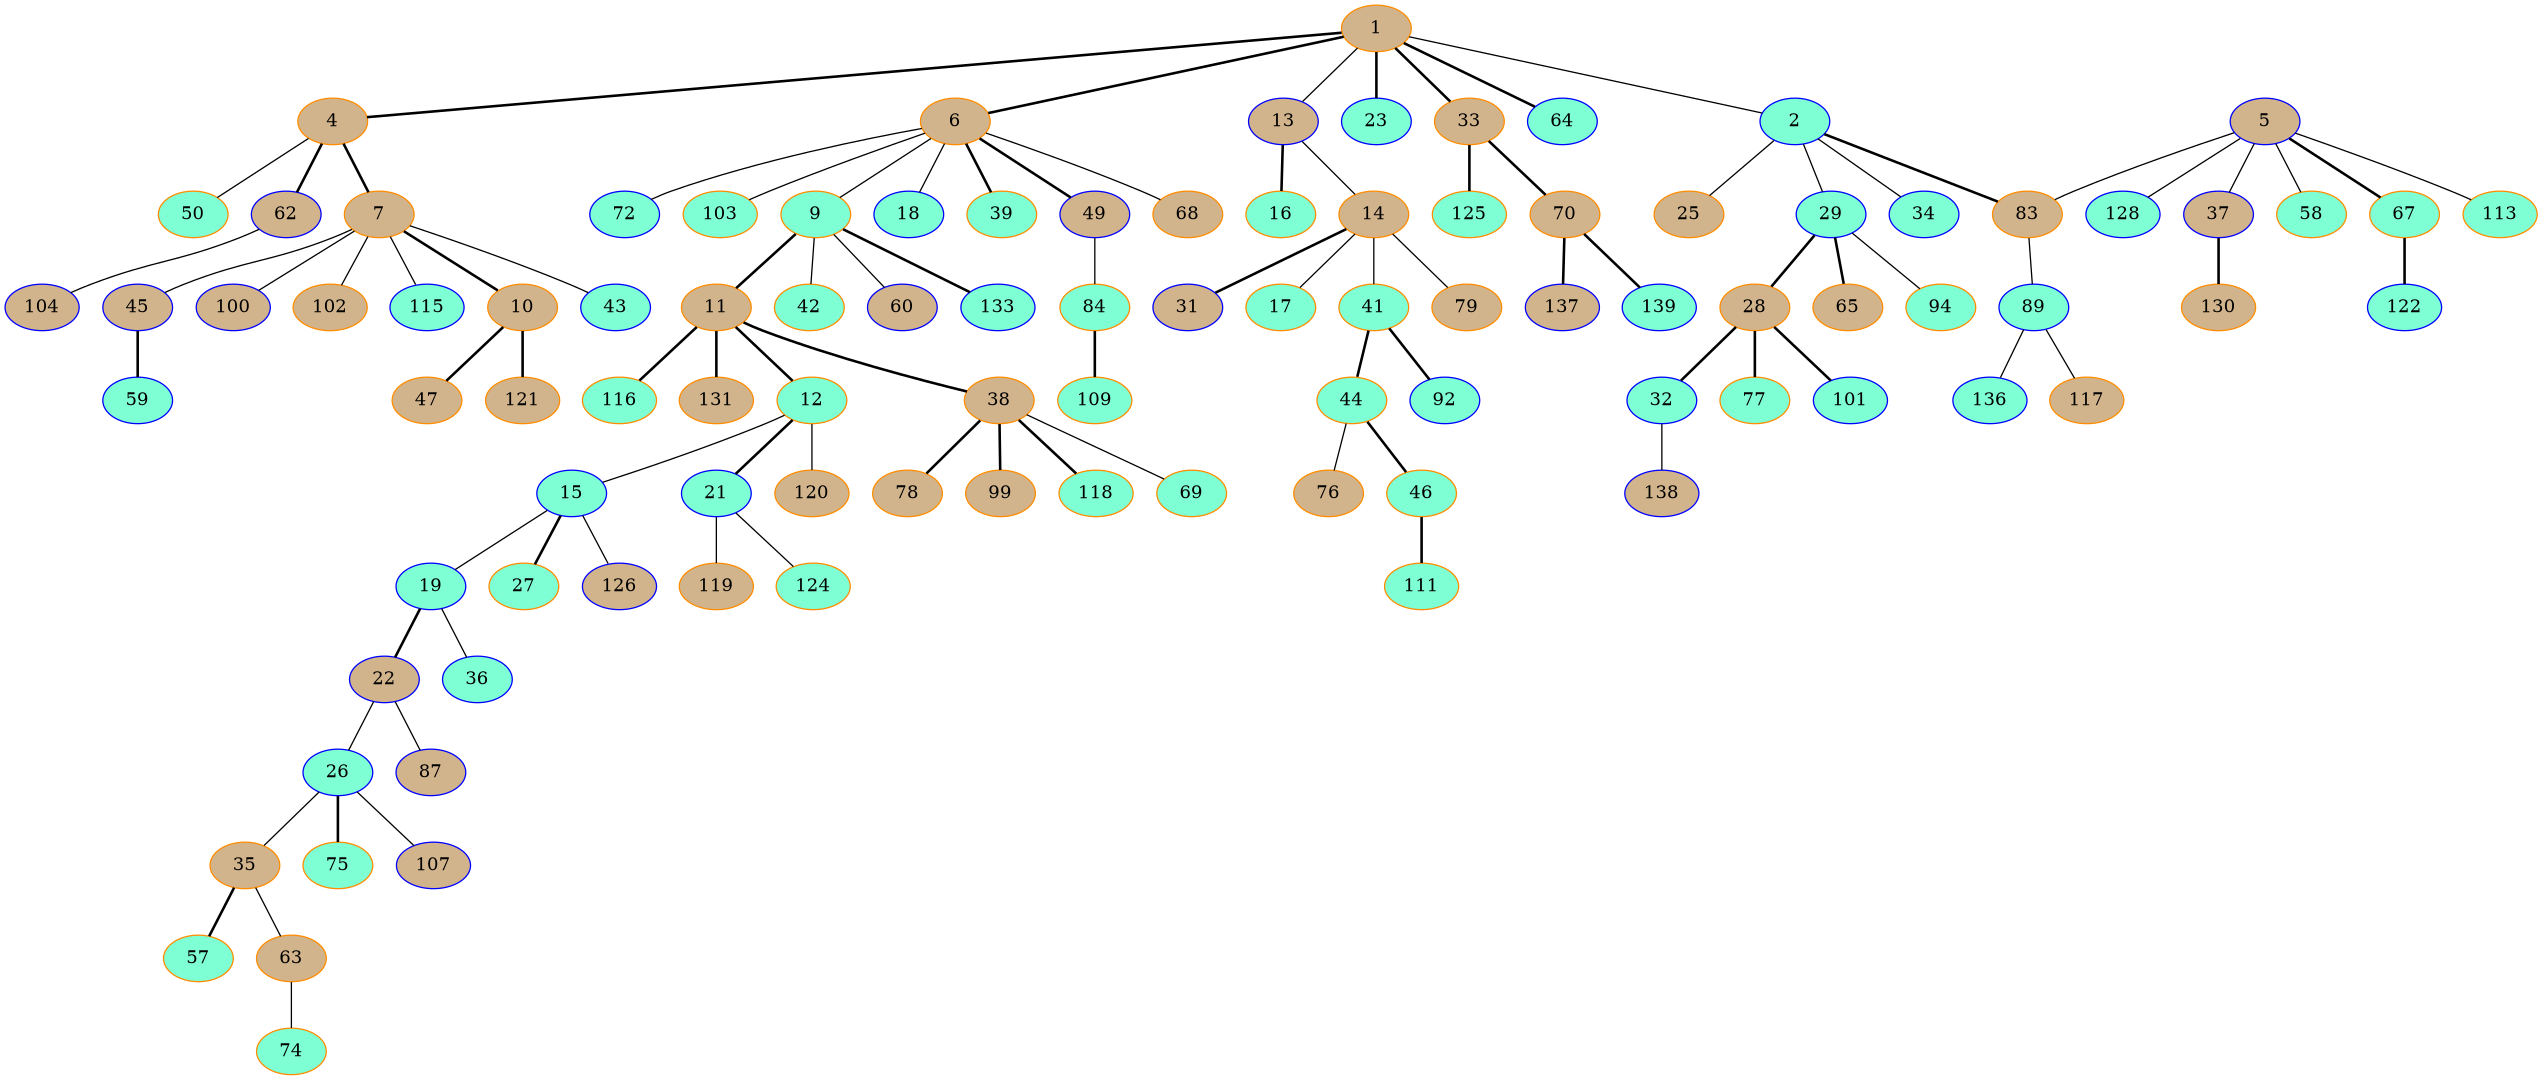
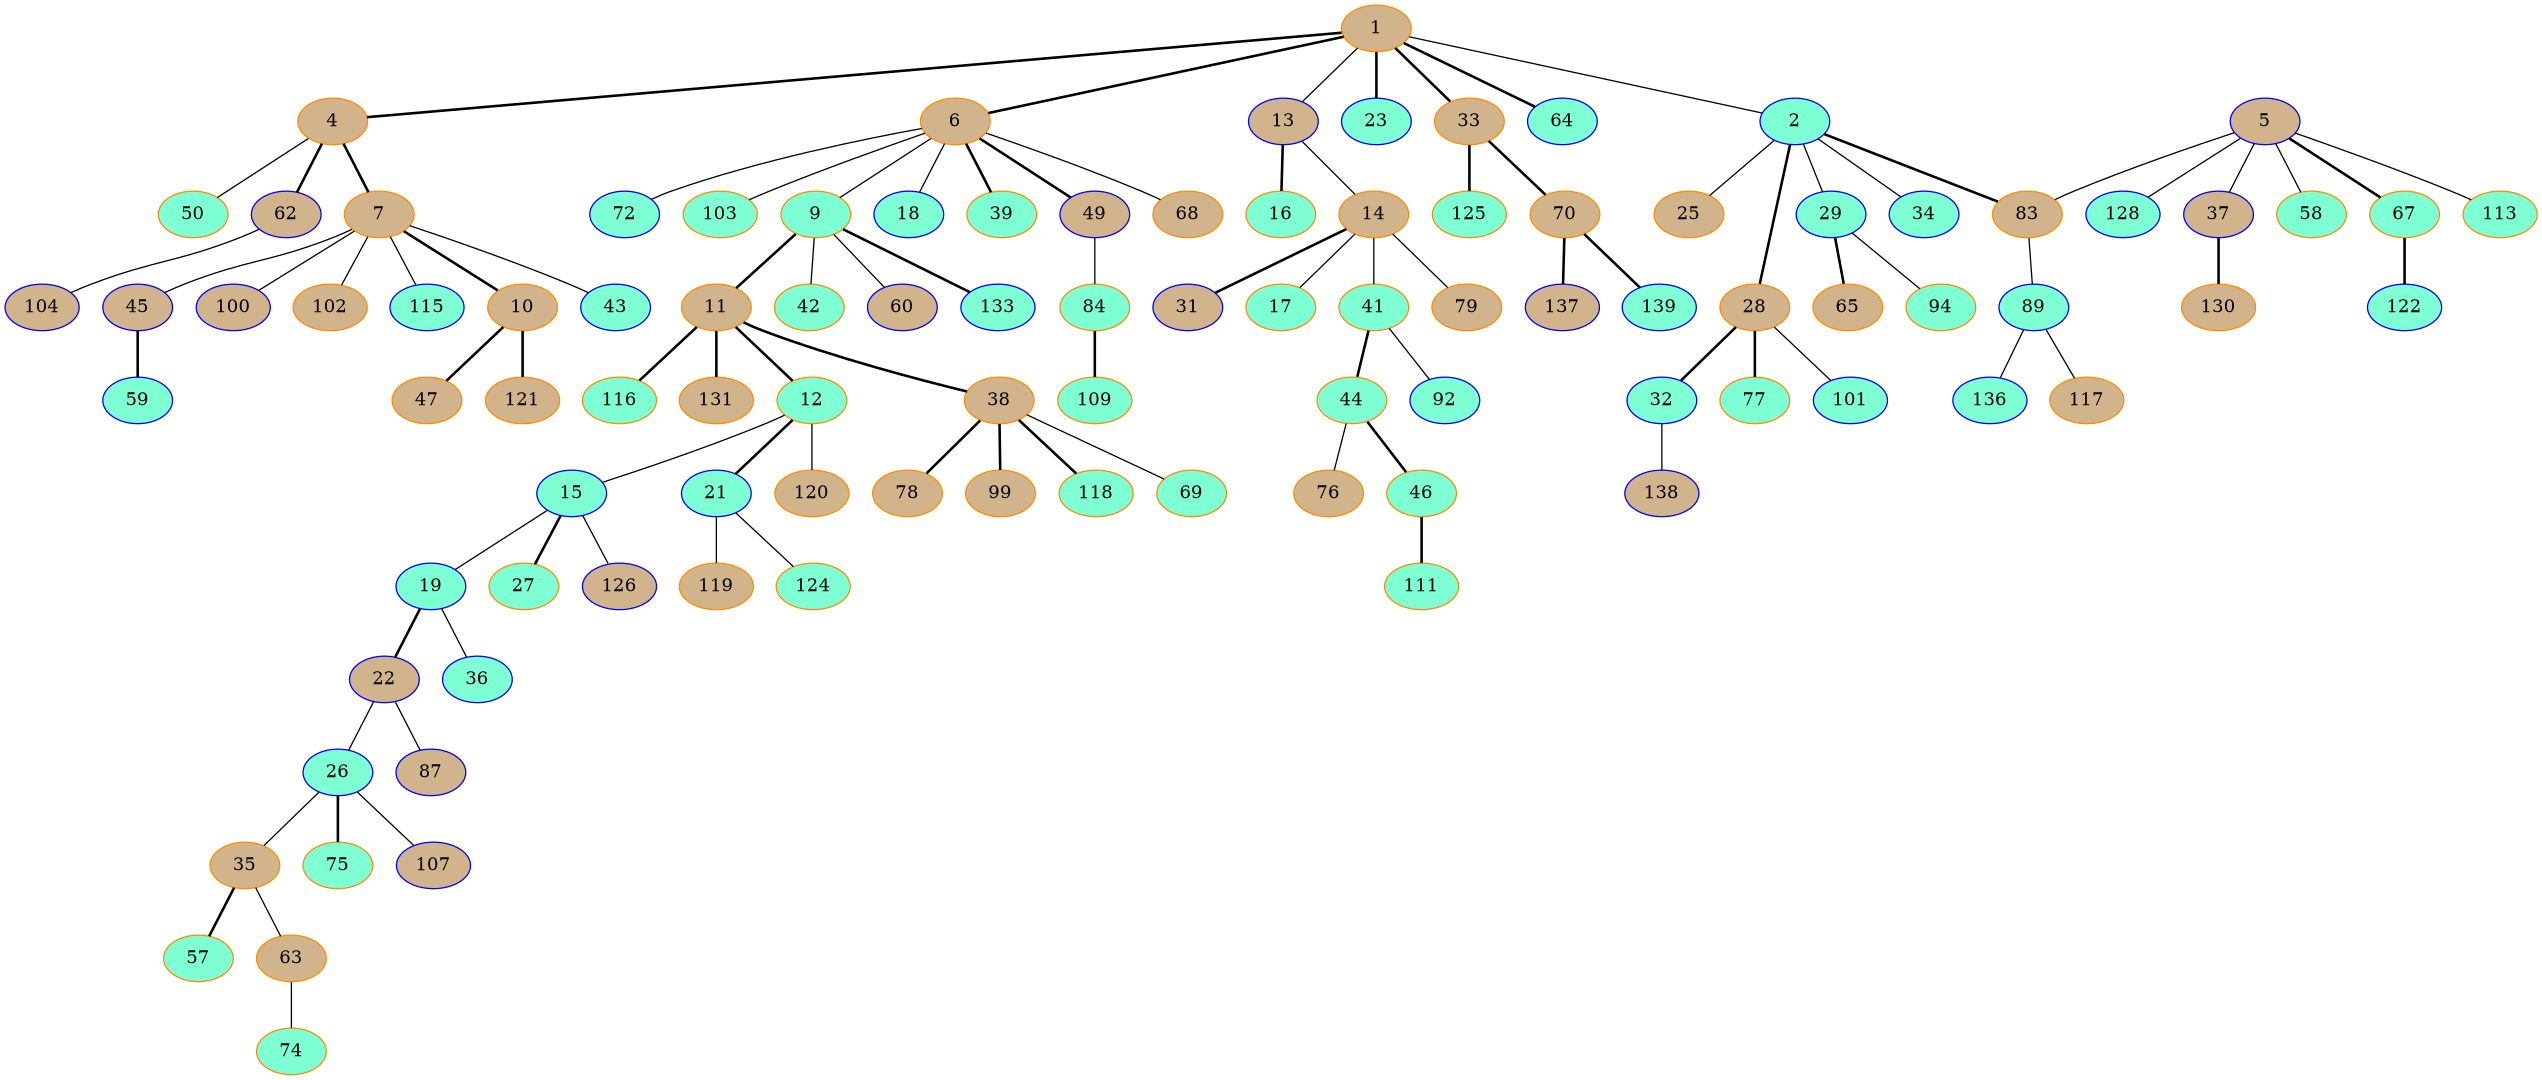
edge "29" -- "28": now "2" -- "28"
edge "41" -- "92": style bold -> solid
edge "28" -- "101": style bold -> solid
